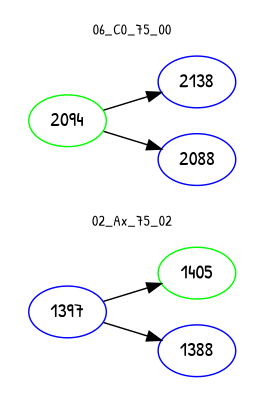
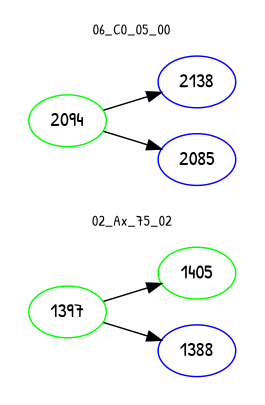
cluster "06_C0_75_00": label "06_C0_75_00" -> "06_C0_05_00"
node "2088": label "2088" -> "2085"
node "1397": color blue -> green
